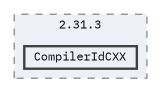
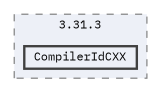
cluster "2.31.3": label "2.31.3" -> "3.31.3"
